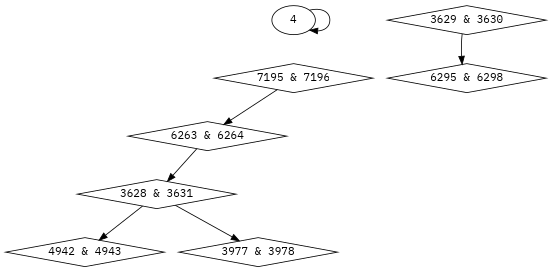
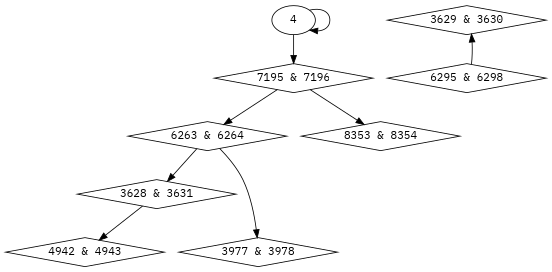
edge "4" -> "7195 & 7196": added
edge "3629 & 3630" -> "6295 & 6298": reversed
node "8353 & 8354": added
edge "3628 & 3631" -> "3977 & 3978": now "6263 & 6264" -> "3977 & 3978"
